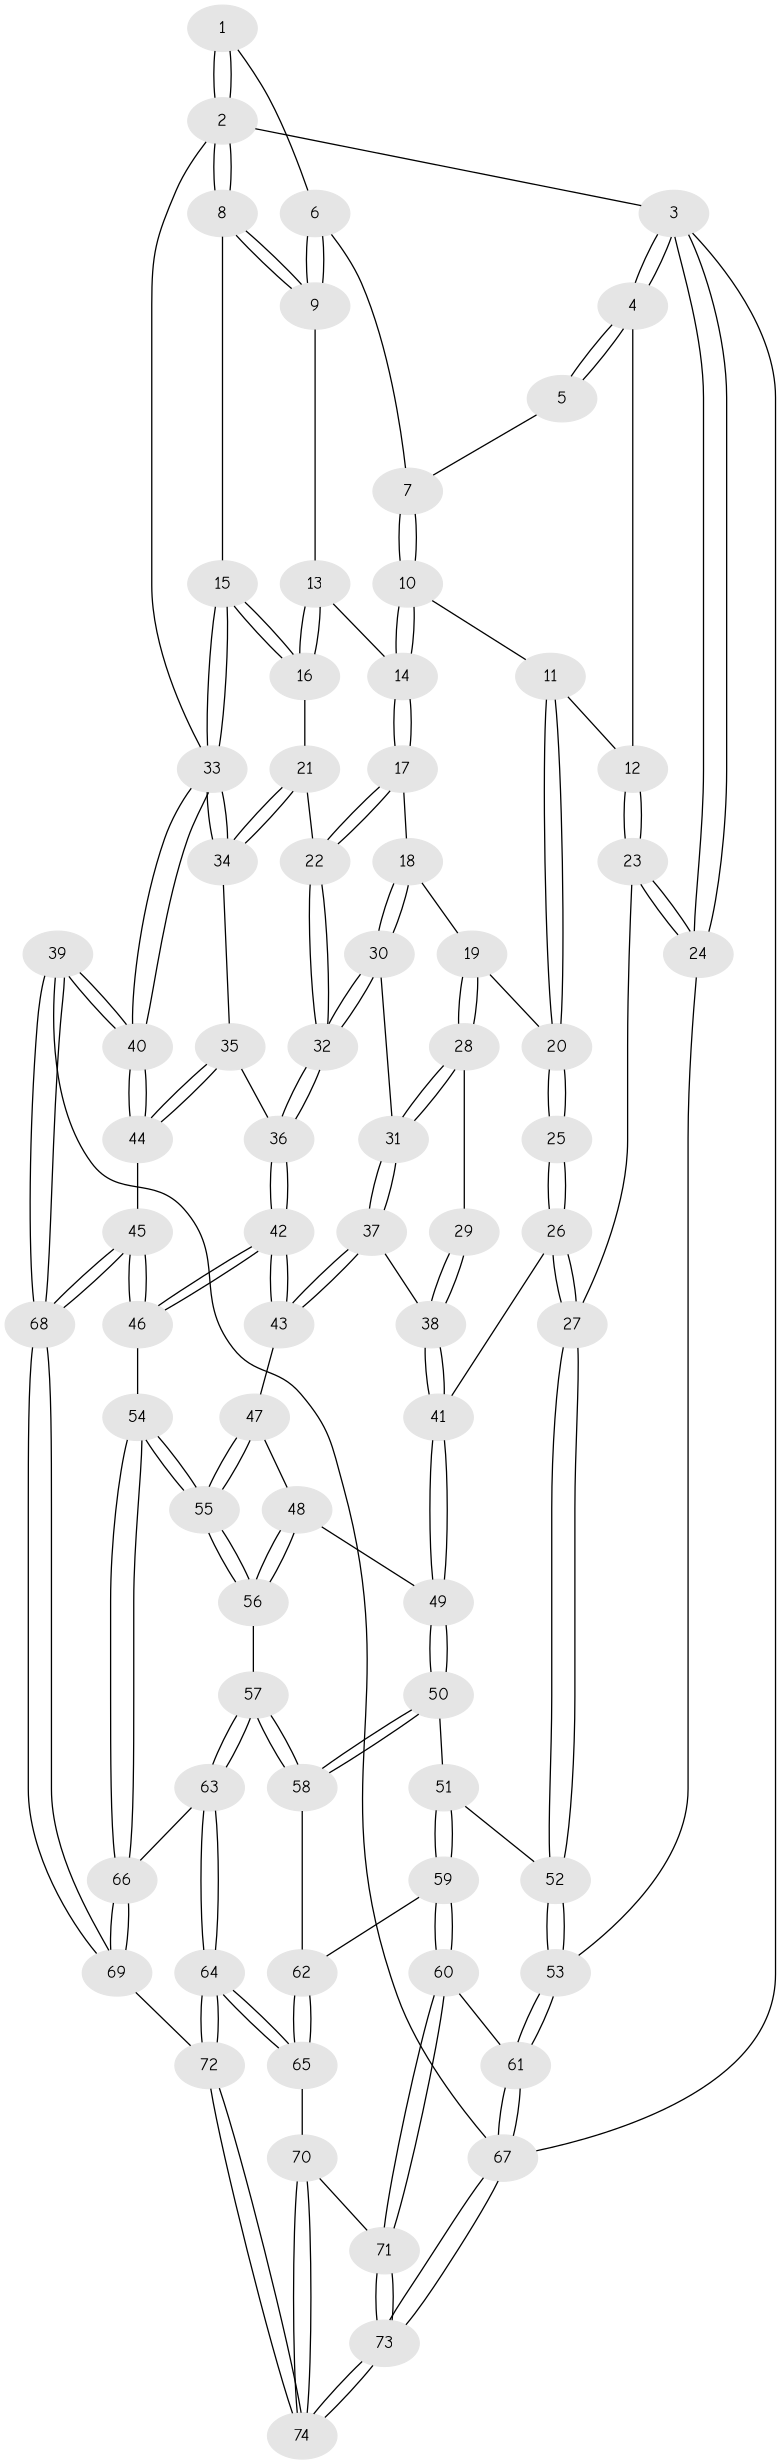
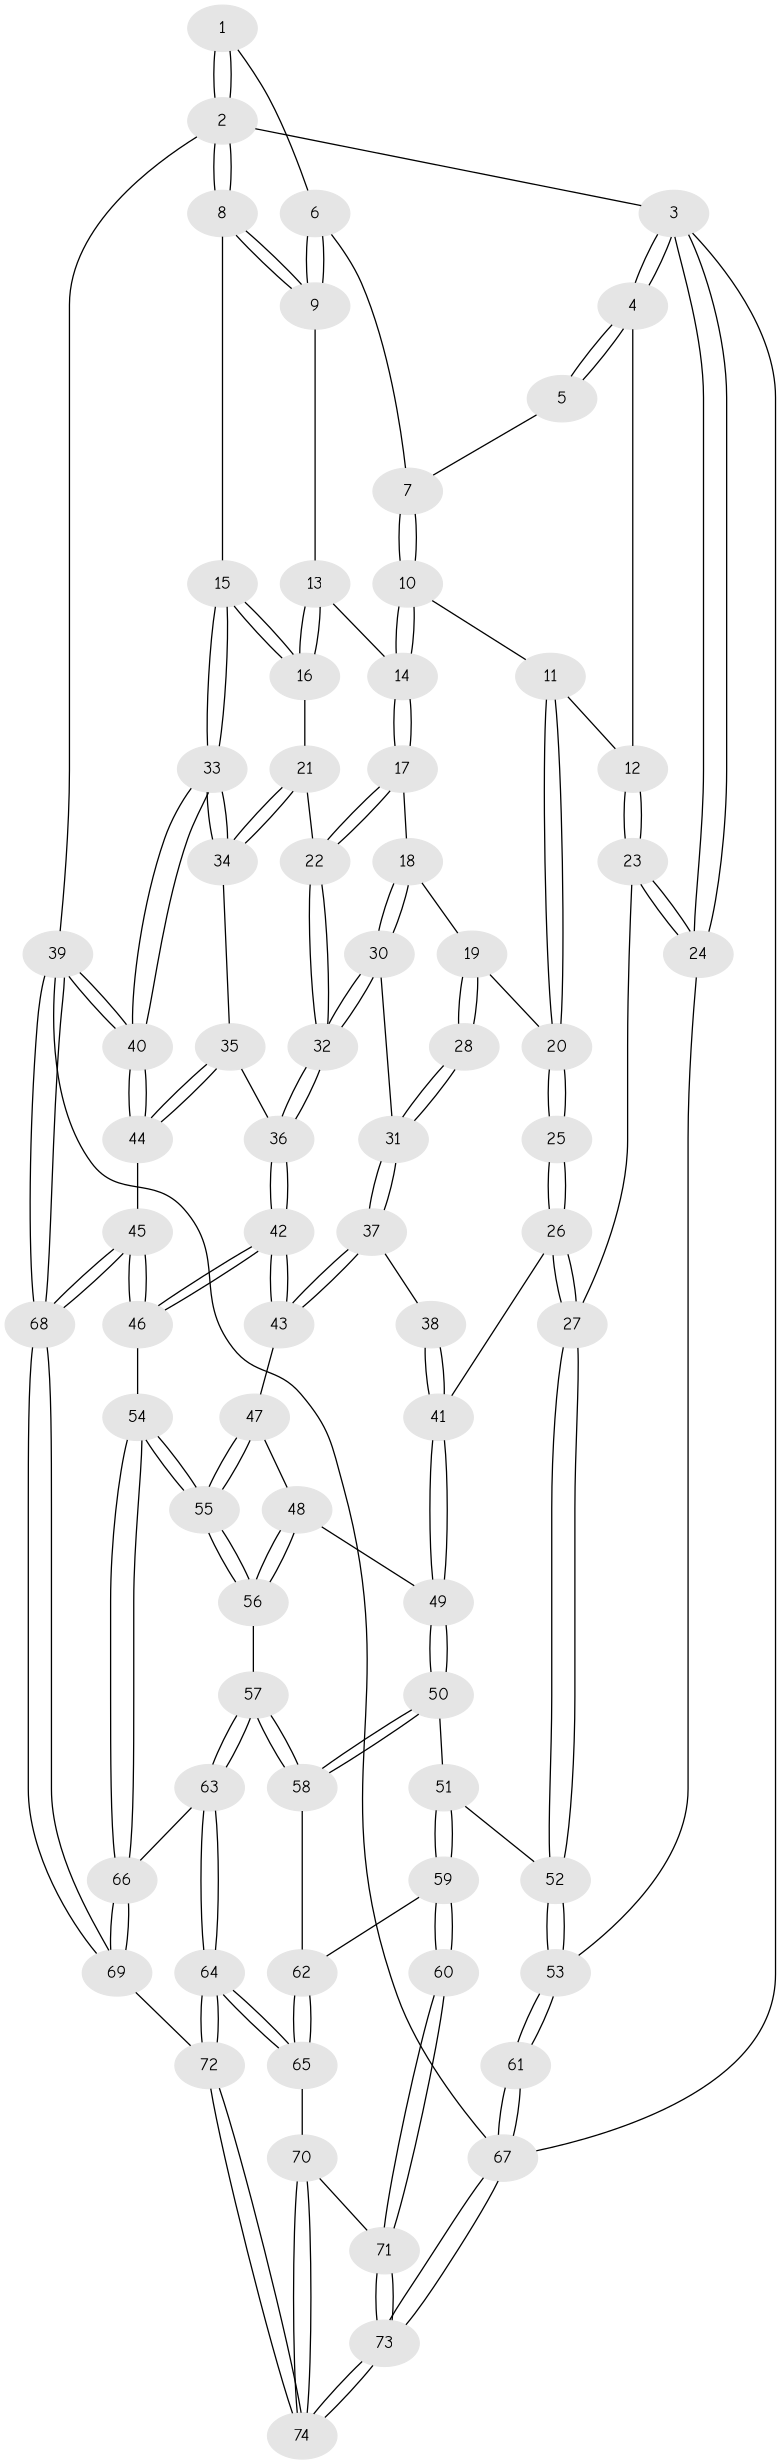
edge "2" -- "33": now "2" -- "39"
node "29": removed
edge "60" -- "61": removed
